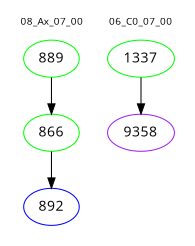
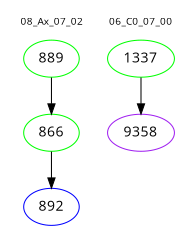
cluster "08_Ax_07_00": label "08_Ax_07_00" -> "08_Ax_07_02"
